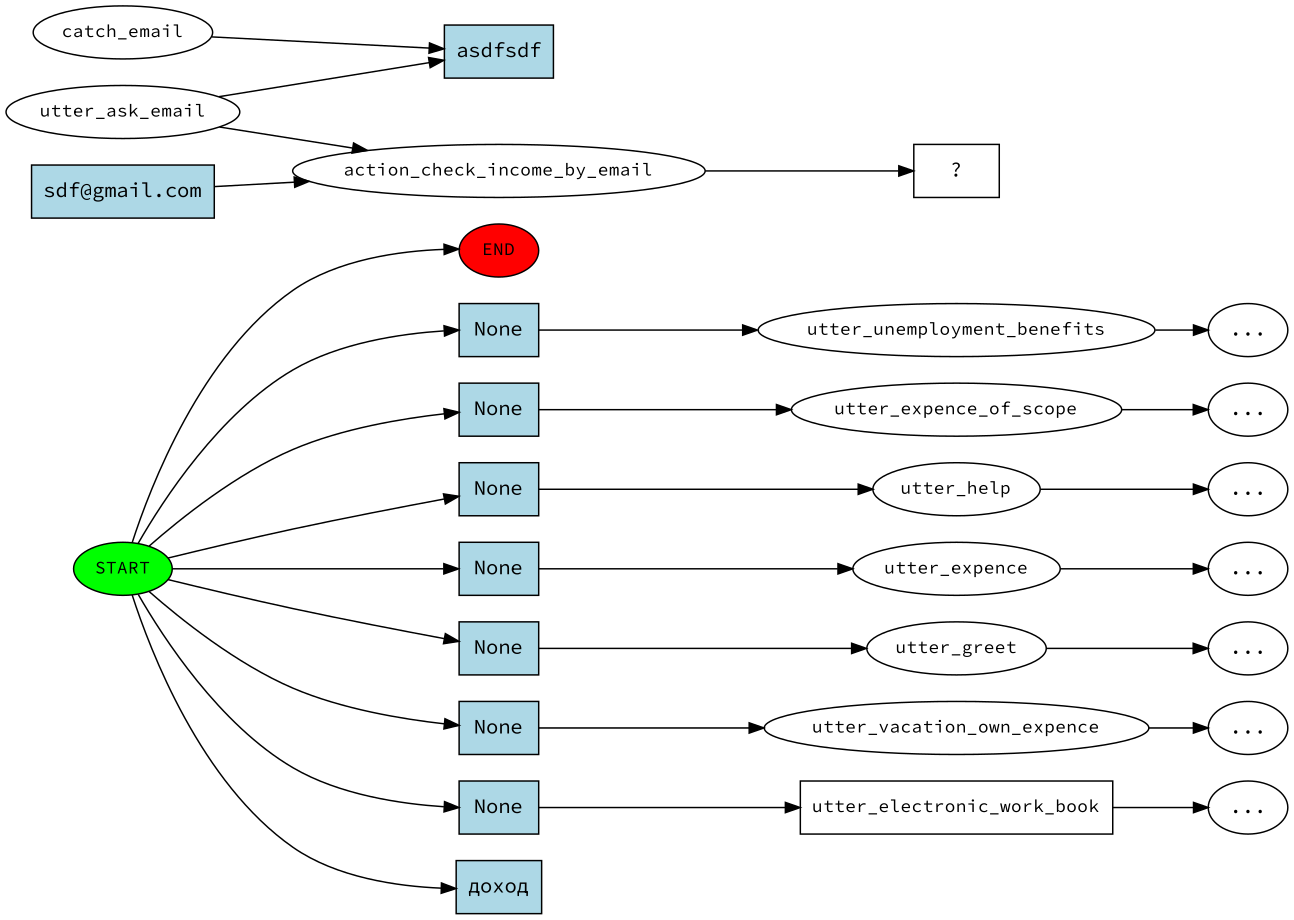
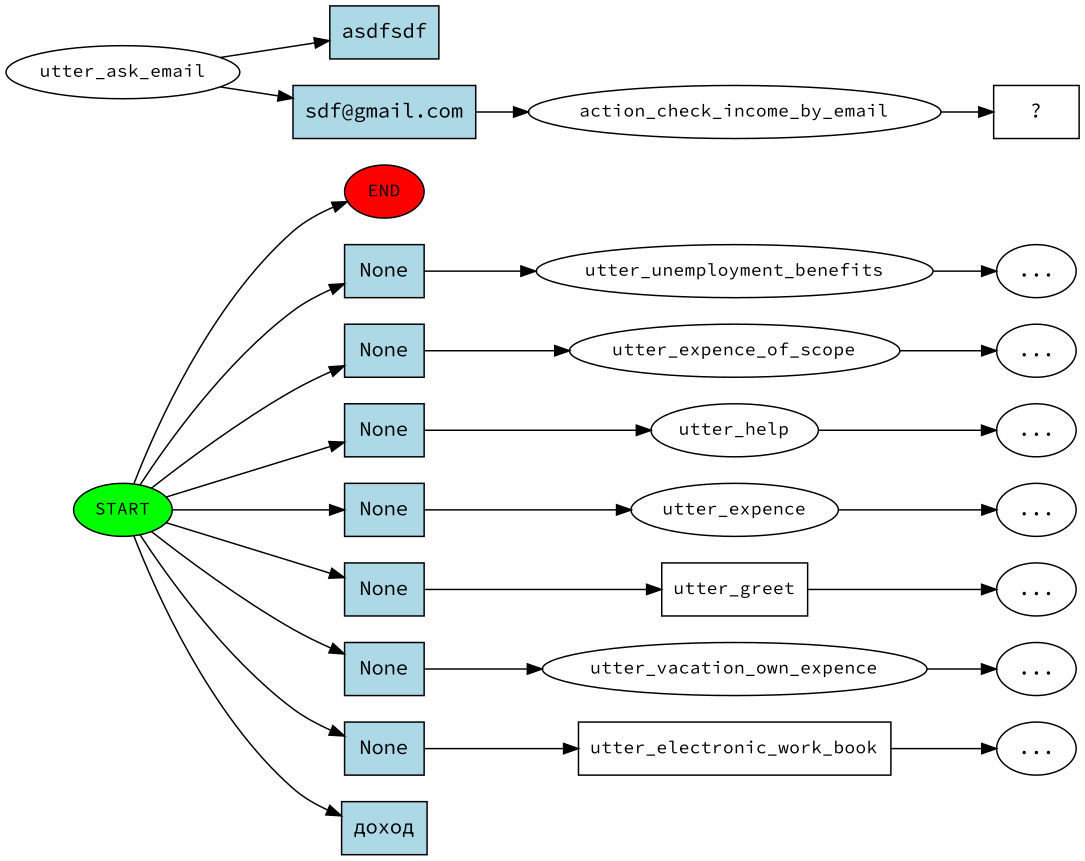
node "catch_email": removed
edge "utter_ask_email" -> "action_check_income_by_email": now "utter_ask_email" -> "sdf@gmail.com"
node "utter_greet": shape ellipse -> box
